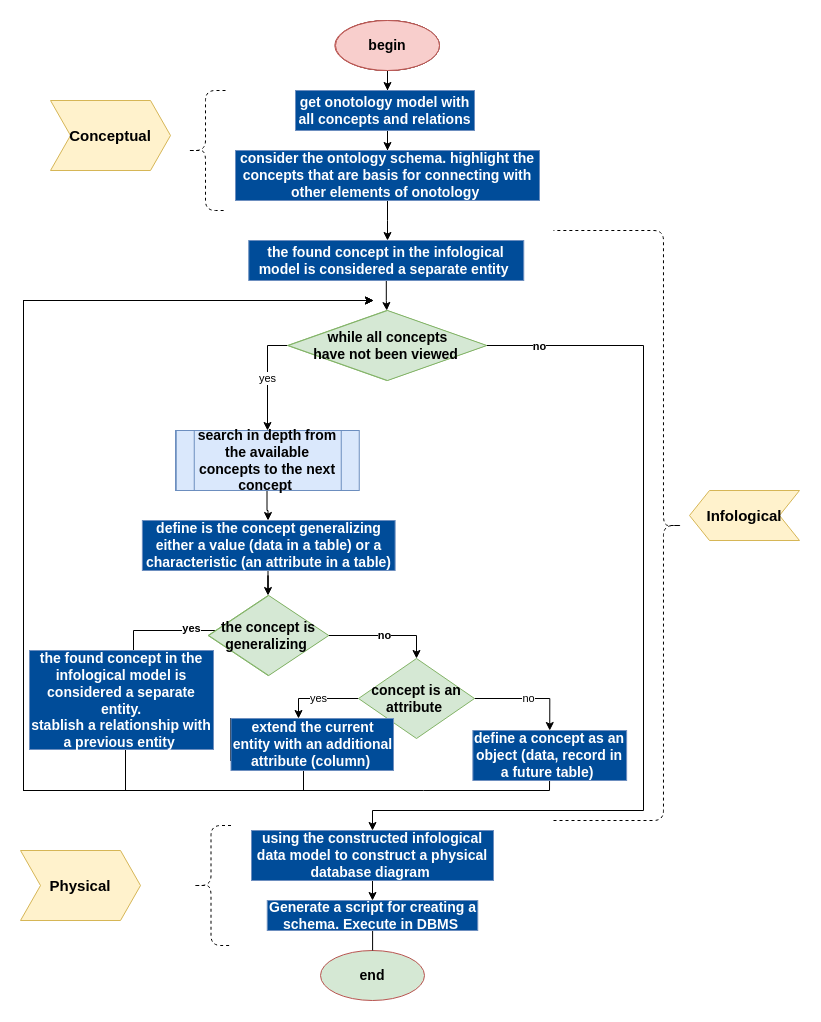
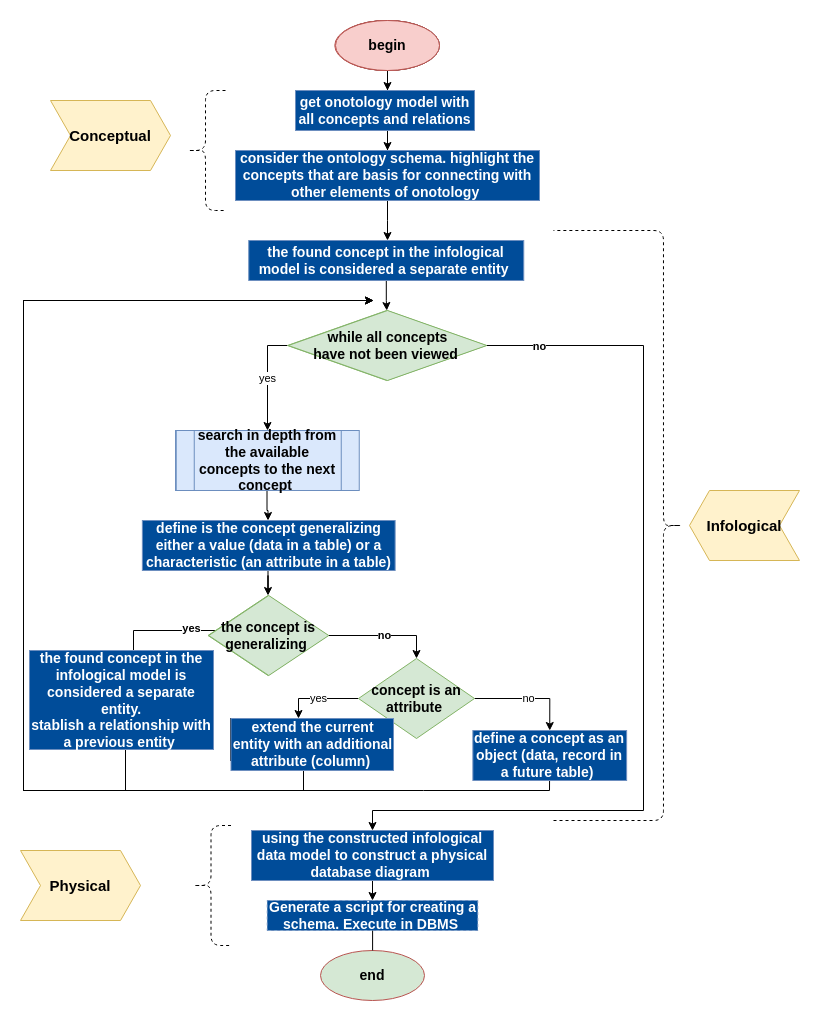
node "Infological": size 110x50 -> 110x70
node "Generate a script for creating a schema. Execute in DBMS": style solid -> dashed
